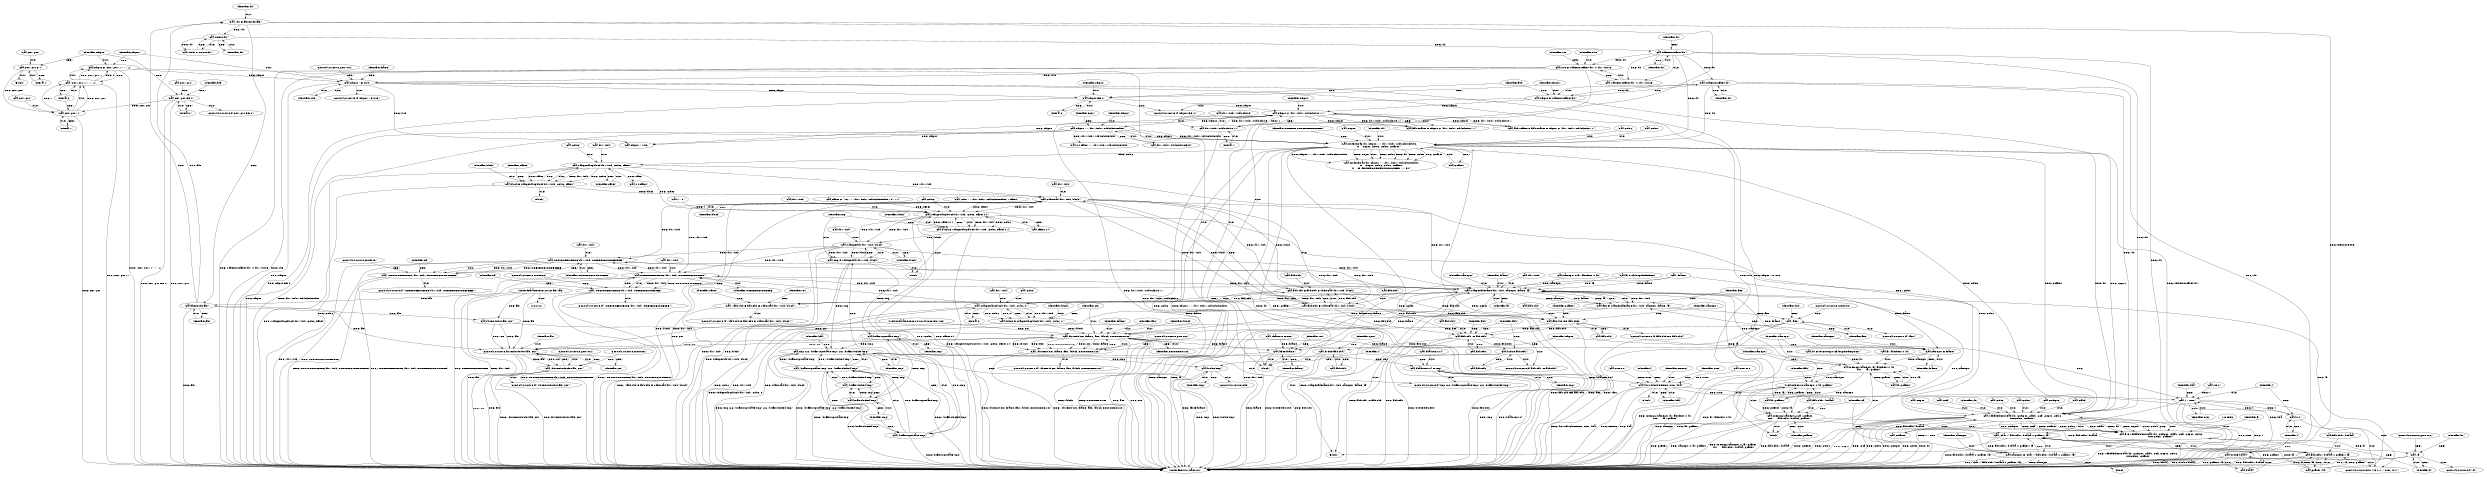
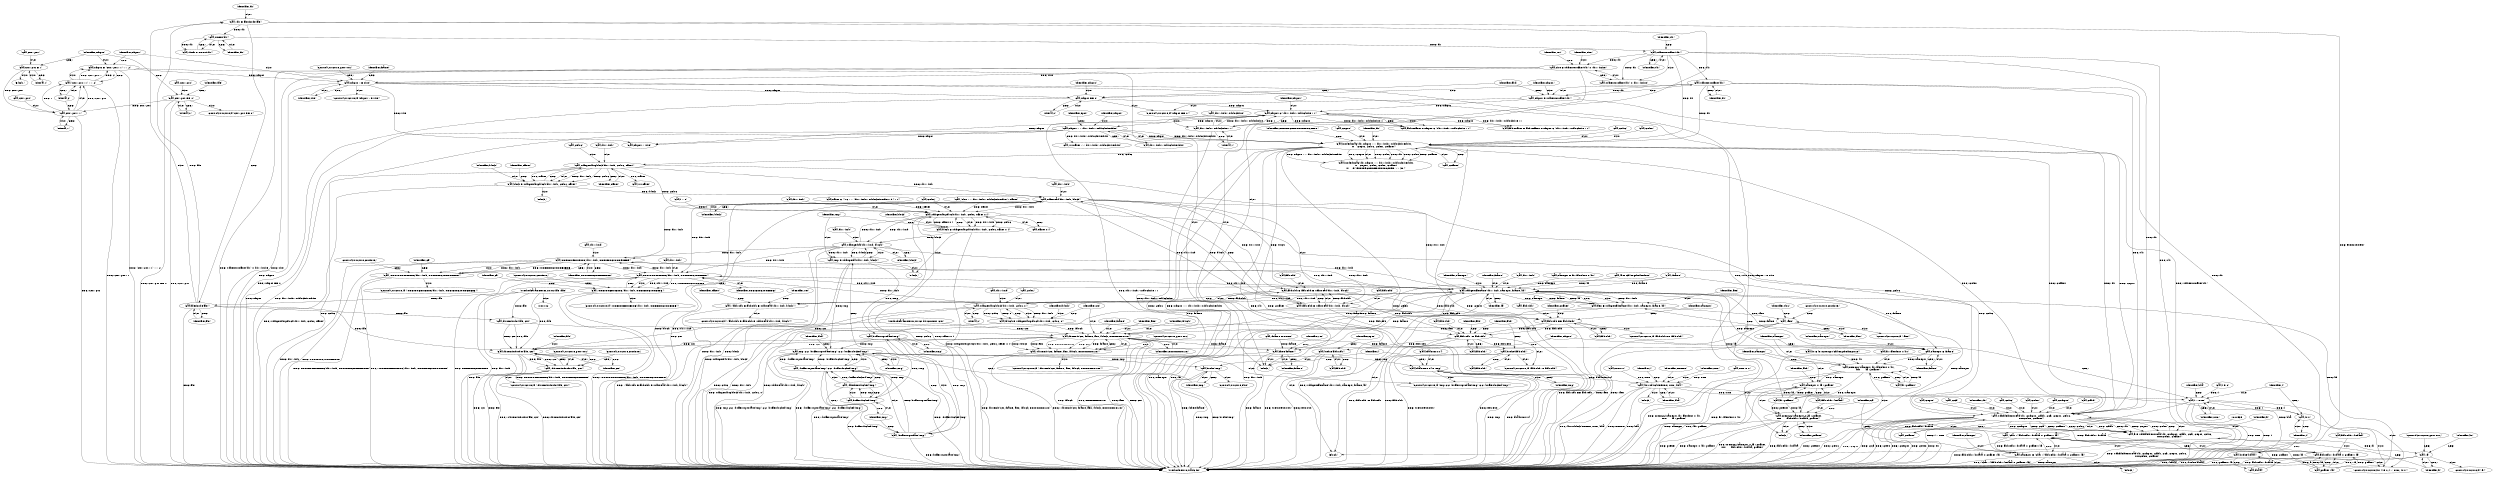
node "(ControlStructure,dir_emit_dotdot(file, ctx))": label "(ControlStructure,dir_emit_dotdot(file, ctx))" -> "(Call,dir_emit_dotdot(file, ctx))"
node "(Call,!buffer_locked(tmp))": label "(Call,!buffer_locked(tmp))" -> "(Call,!fileIdent_locked(tmp))"
node "(MethodReturn,nameptr + lfi - poffset)": label "(MethodReturn,nameptr + lfi - poffset)" -> "(Call,nameptr + lfi - poffset)"
